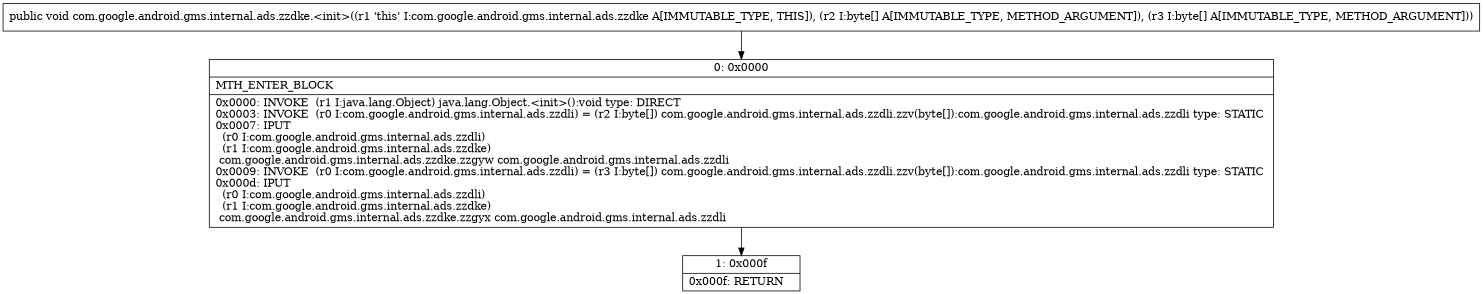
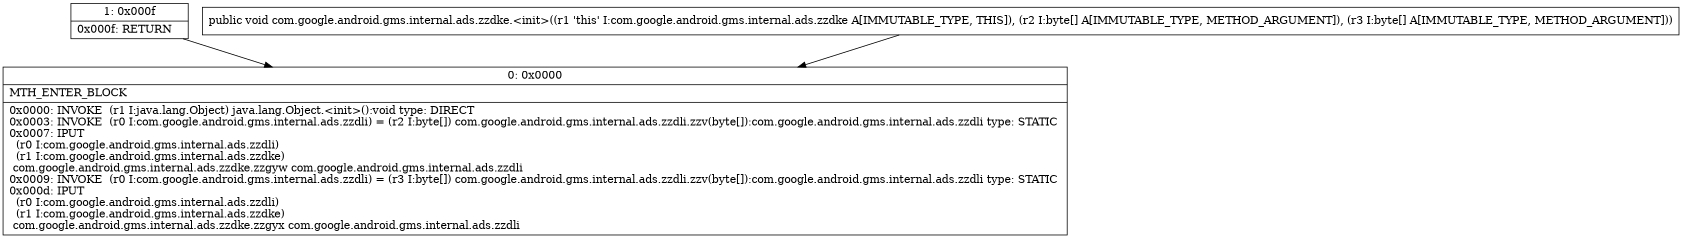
edge "0: 0x0000" -> "1: 0x000f": reversed
